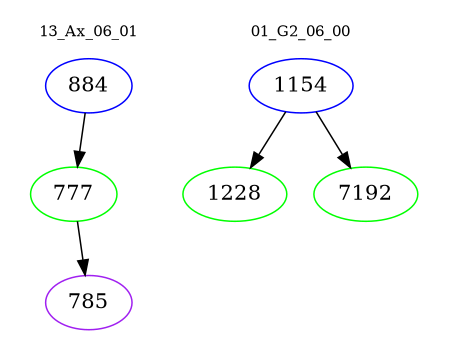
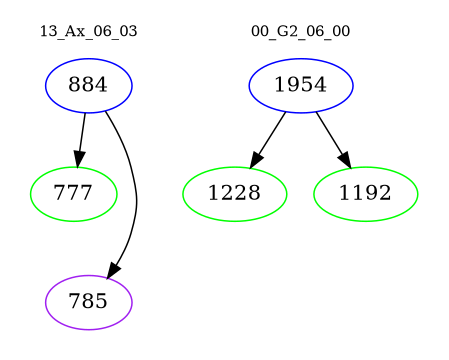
cluster "13_Ax_06_01": label "13_Ax_06_01" -> "13_Ax_06_03"
cluster "01_G2_06_00": label "01_G2_06_00" -> "00_G2_06_00"
node "1154": label "1154" -> "1954"
node "7192": label "7192" -> "1192"
edge "777" -> "785": now "884" -> "785"
